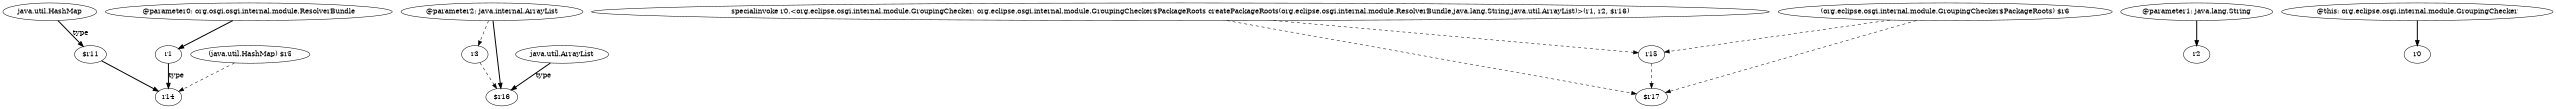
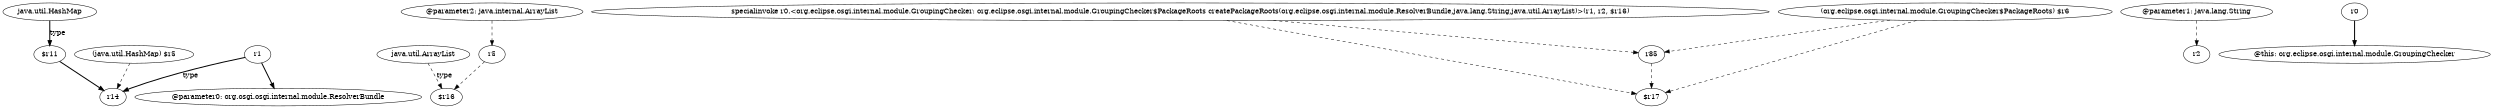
edge "@parameter1: java.lang.String" -> "r2": style bold -> dashed
edge "@this: org.eclipse.osgi.internal.module.GroupingChecker" -> "r0": reversed
edge "@parameter0: org.osgi.osgi.internal.module.ResolverBundle" -> "r1": reversed
edge "@parameter2: java.internal.ArrayList" -> "$r16": removed
node "r3": label "r3" -> "r5"
node "r15": label "r15" -> "r85"
edge "java.util.ArrayList" -> "$r16": style bold -> dashed
